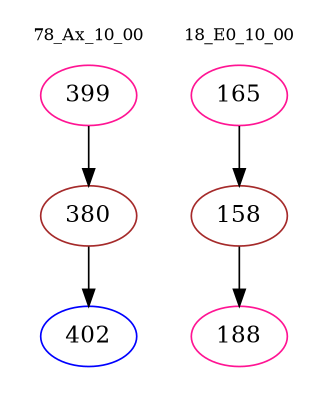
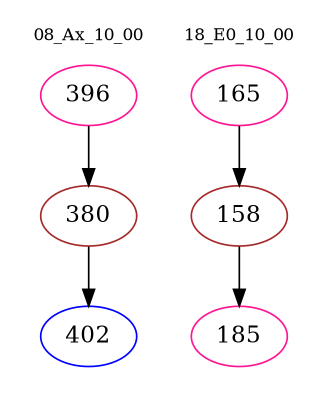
cluster "78_Ax_10_00": label "78_Ax_10_00" -> "08_Ax_10_00"
node "399": label "399" -> "396"
node "188": label "188" -> "185"
